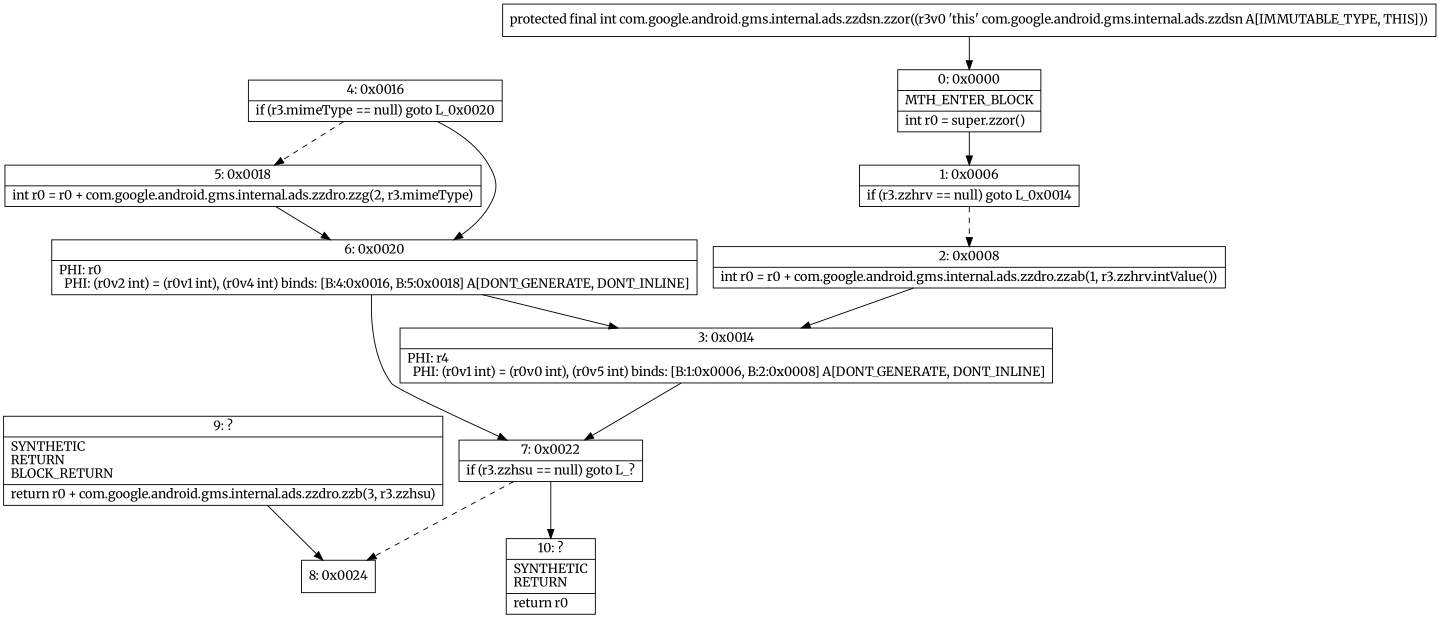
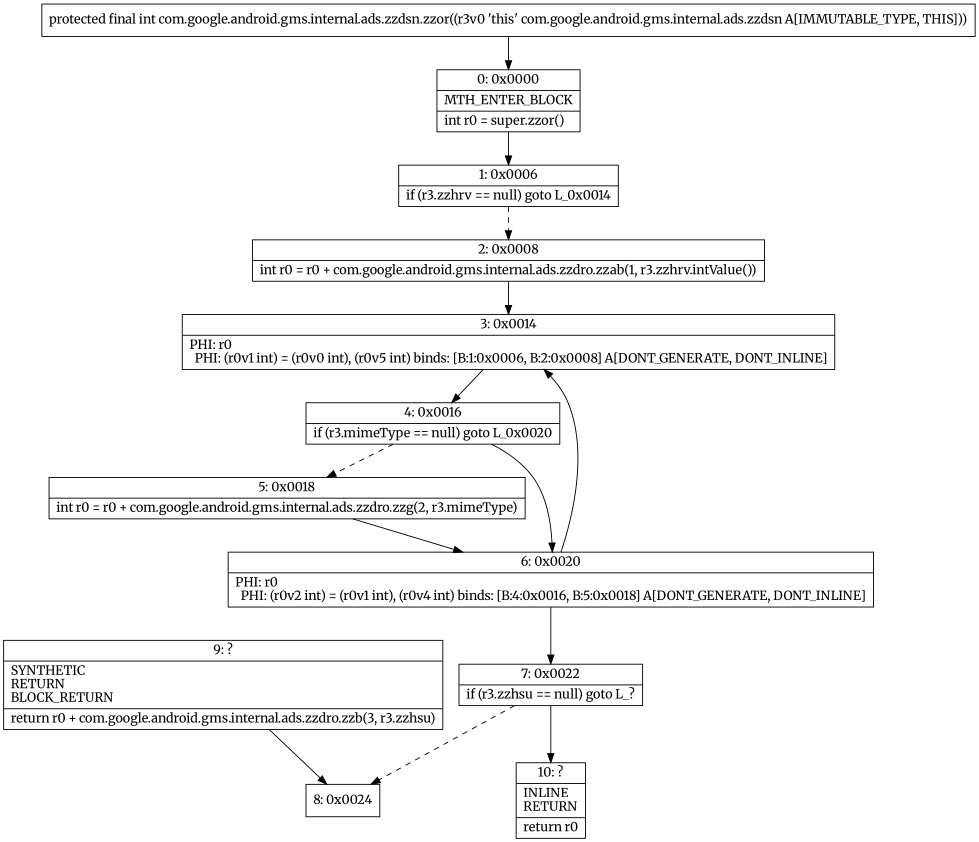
node "3: 0x0014": text "PHI: r4" -> "PHI: r0"
edge "3: 0x0014" -> "7: 0x0022": now "3: 0x0014" -> "4: 0x0016"
node "10: ?": text "SYNTHETIC" -> "INLINE"
